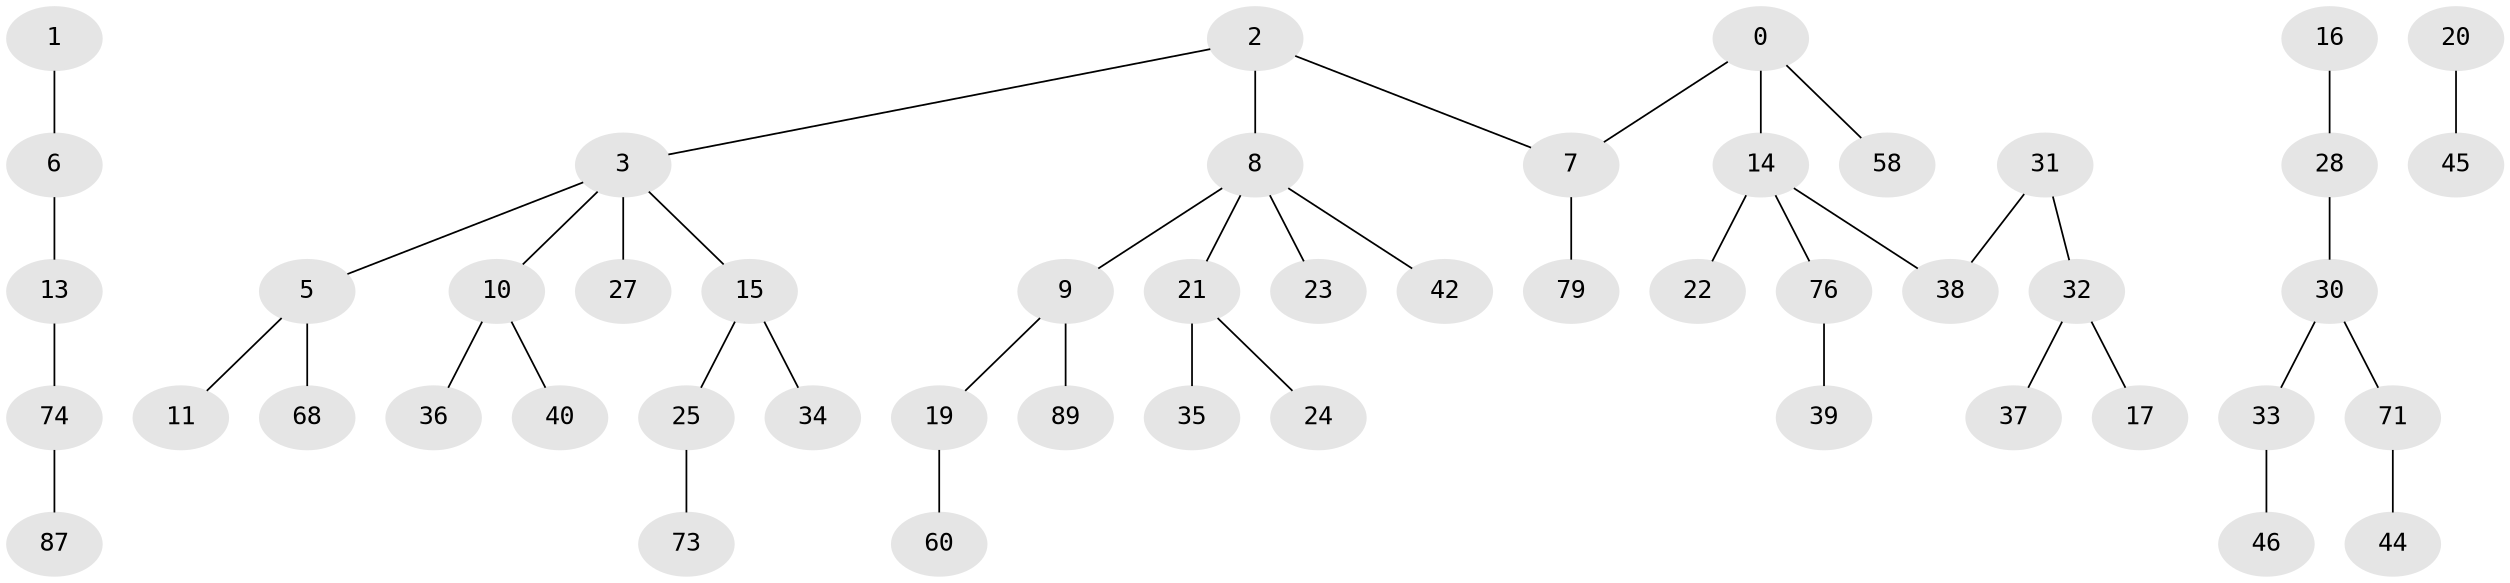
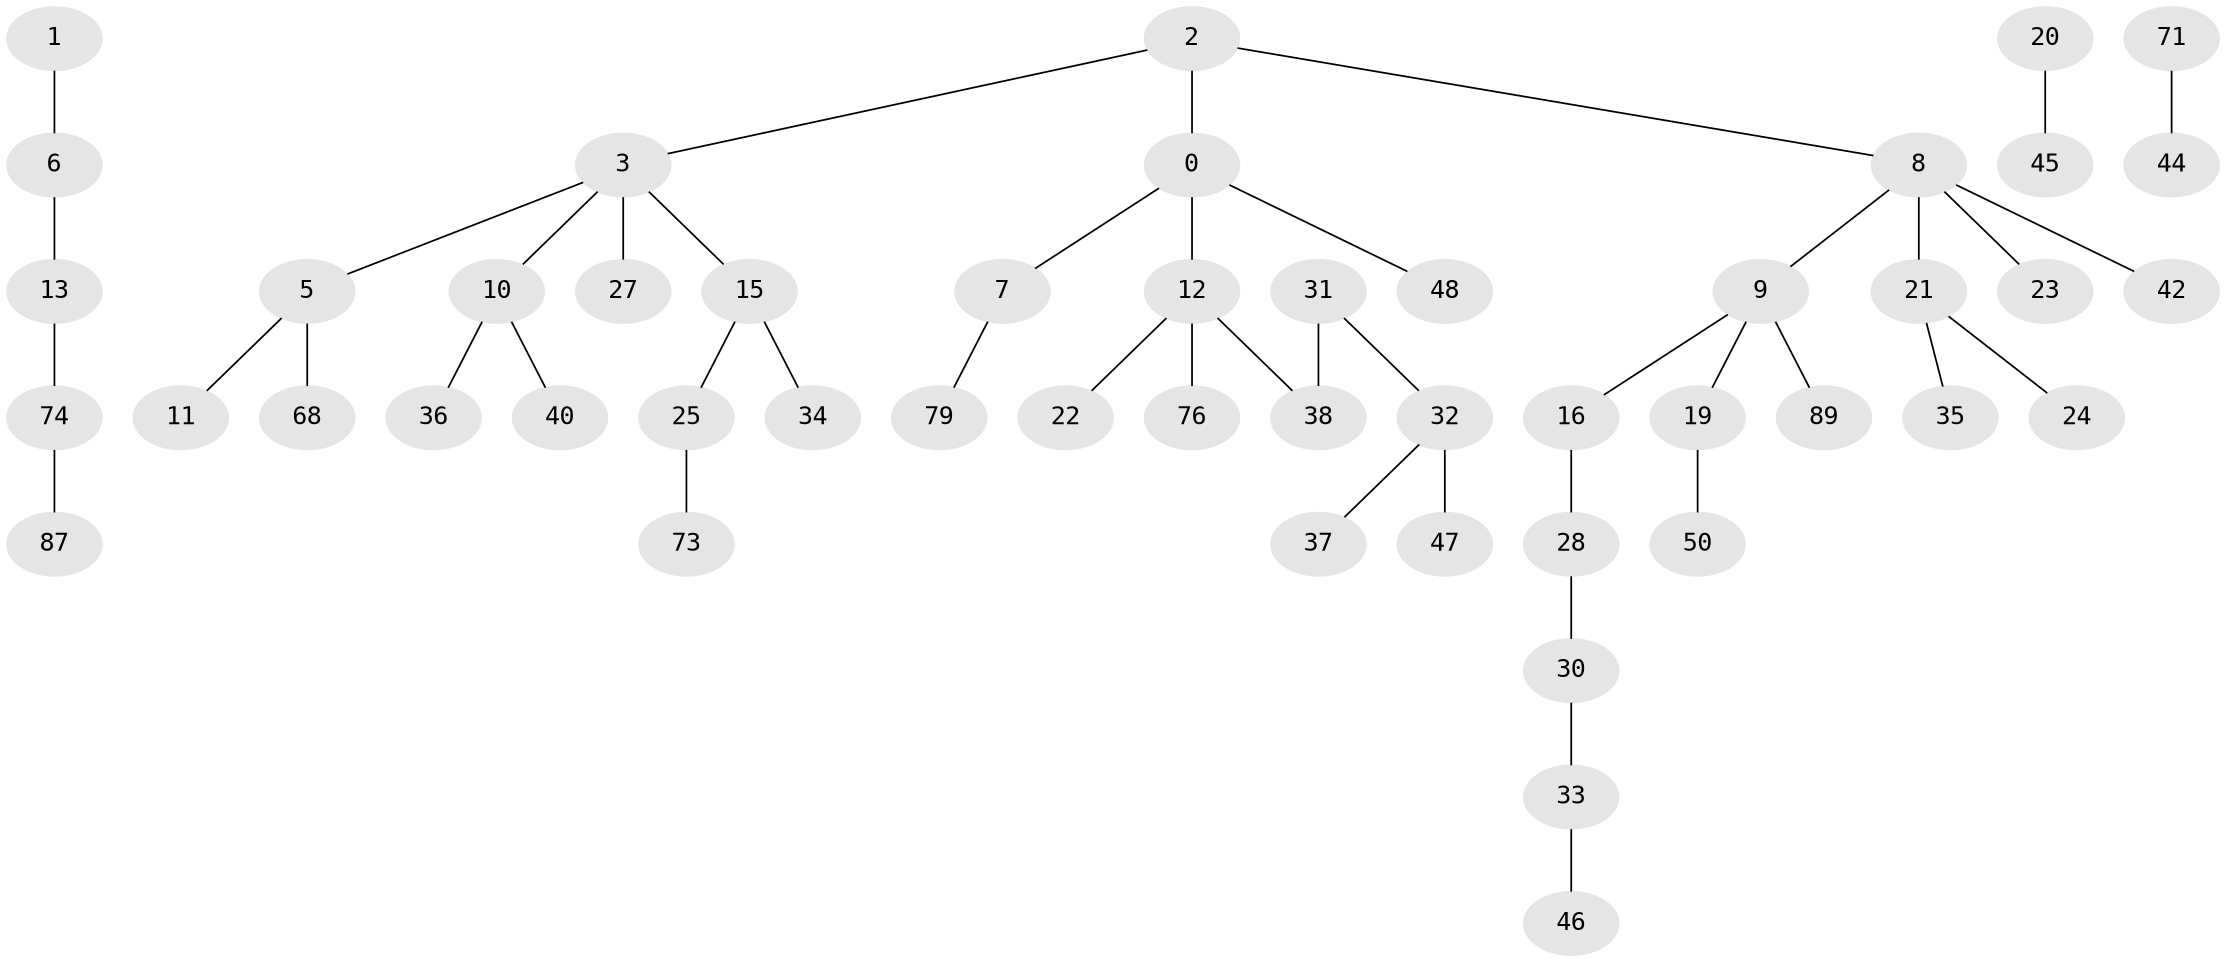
edge "2" -- "7": now "2" -- "0"
node "14": label "14" -> "12"
node "58": label "58" -> "48"
edge "9" -- "16": added
edge "30" -- "71": removed
node "39": removed
node "17": label "17" -> "47"
node "60": label "60" -> "50"
